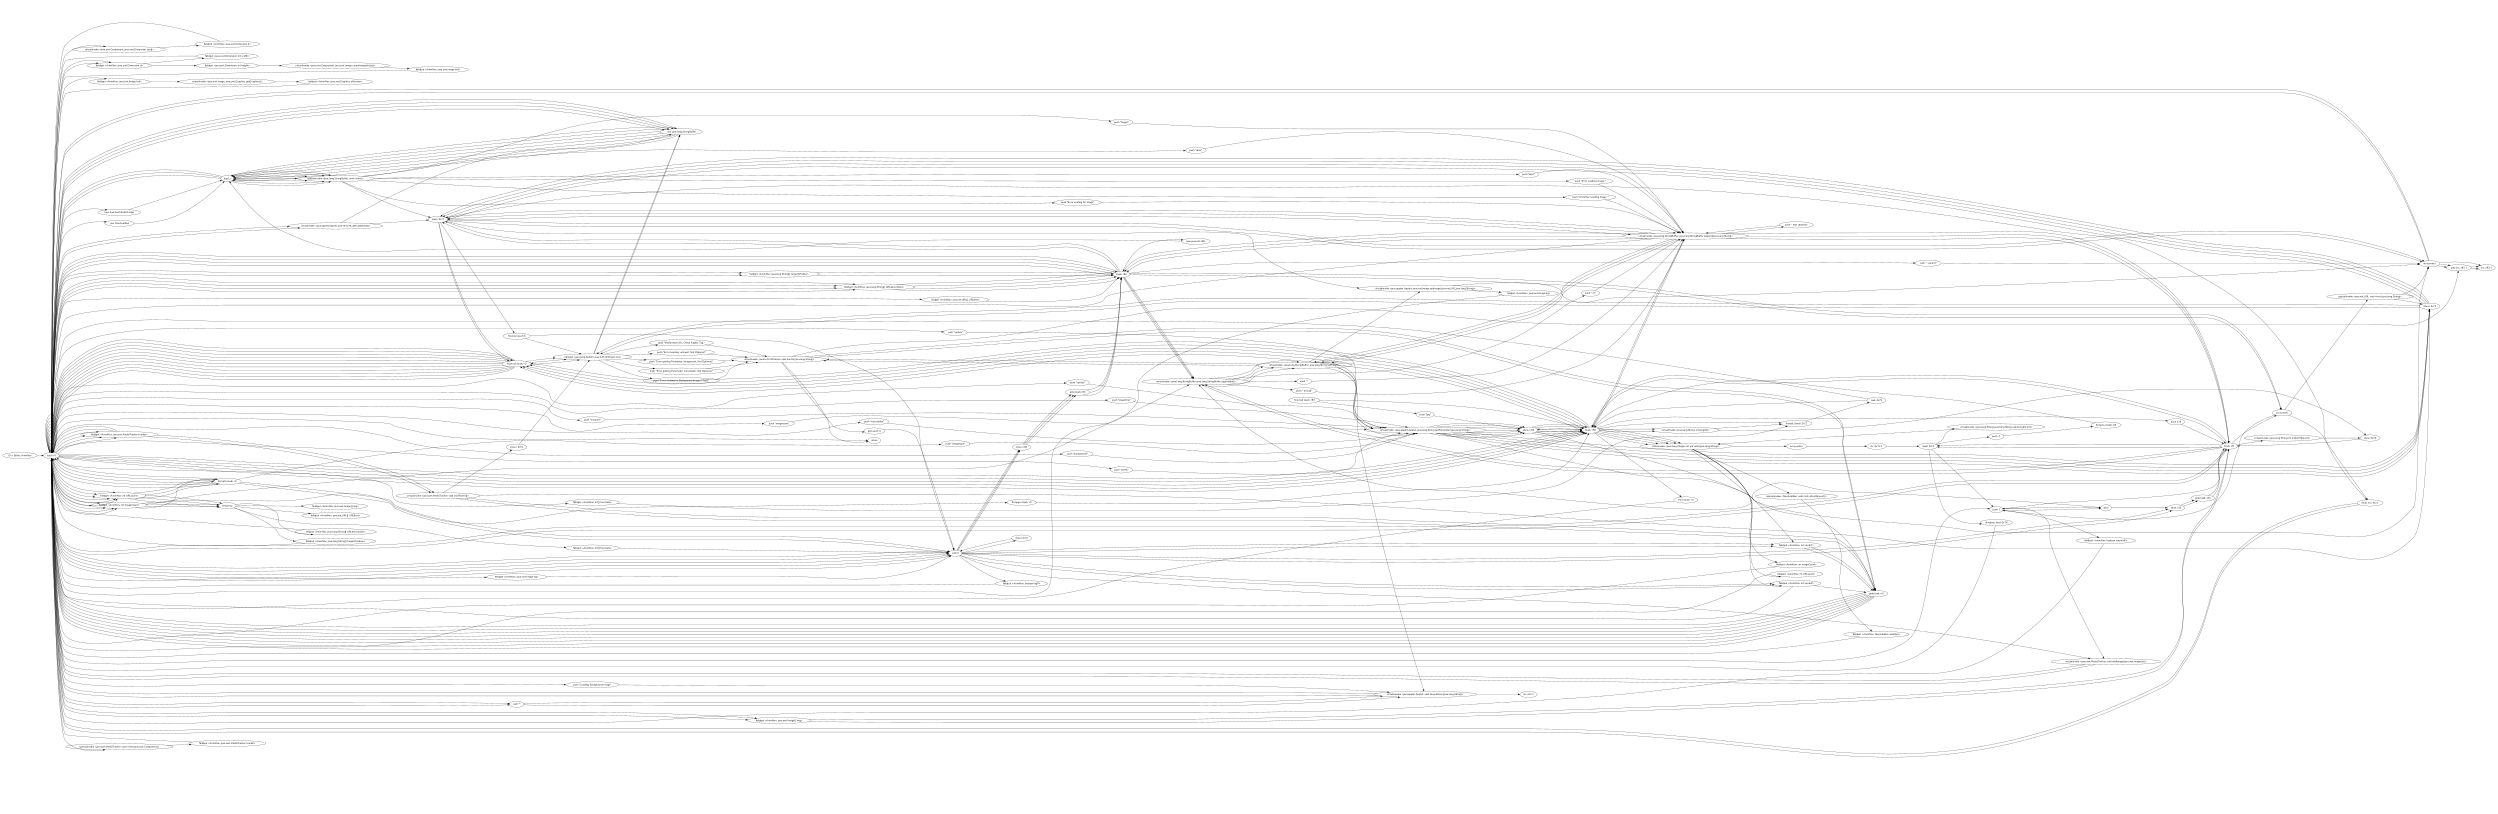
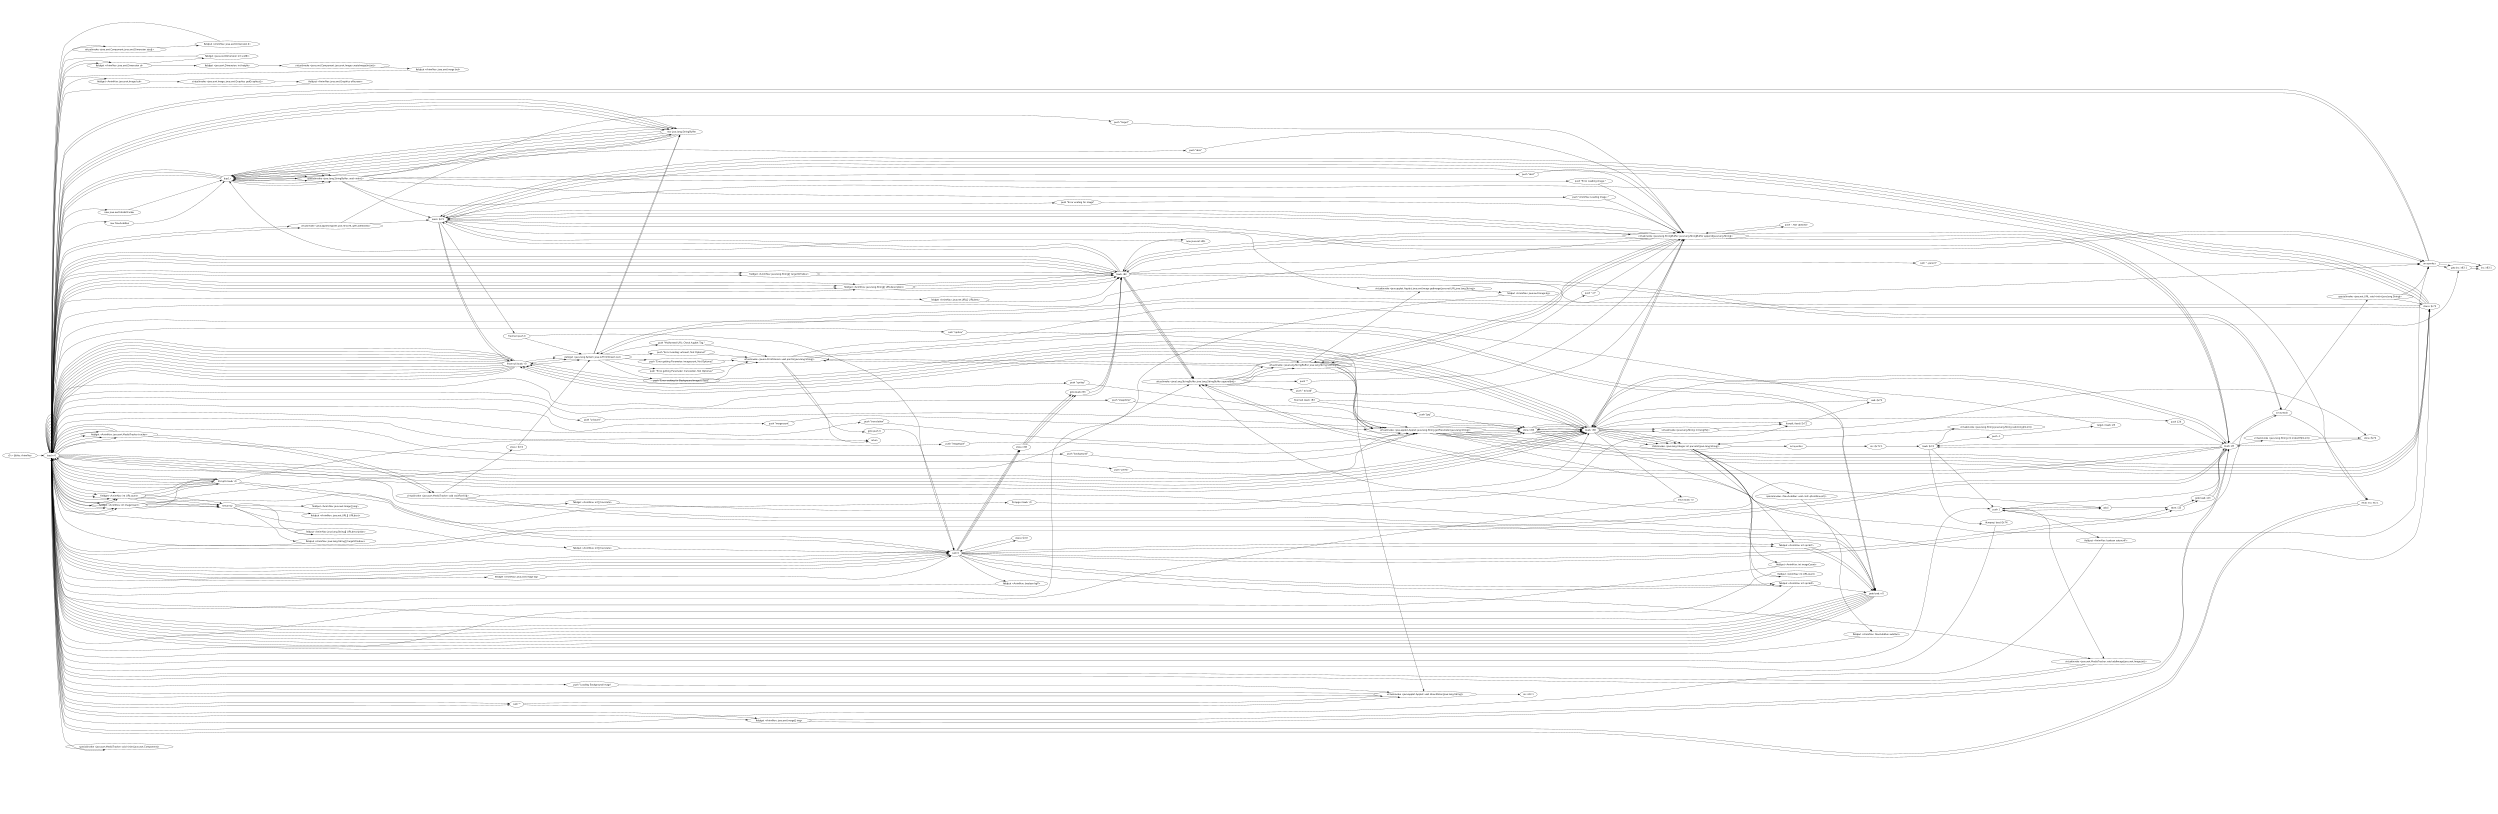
node "ifcmpne.i load.i i23": label "ifcmpne.i load.i i23" -> "target.i load.i i23"
node "fieldput <AnimNav: java.awt.MediaTracker tracker>": removed
